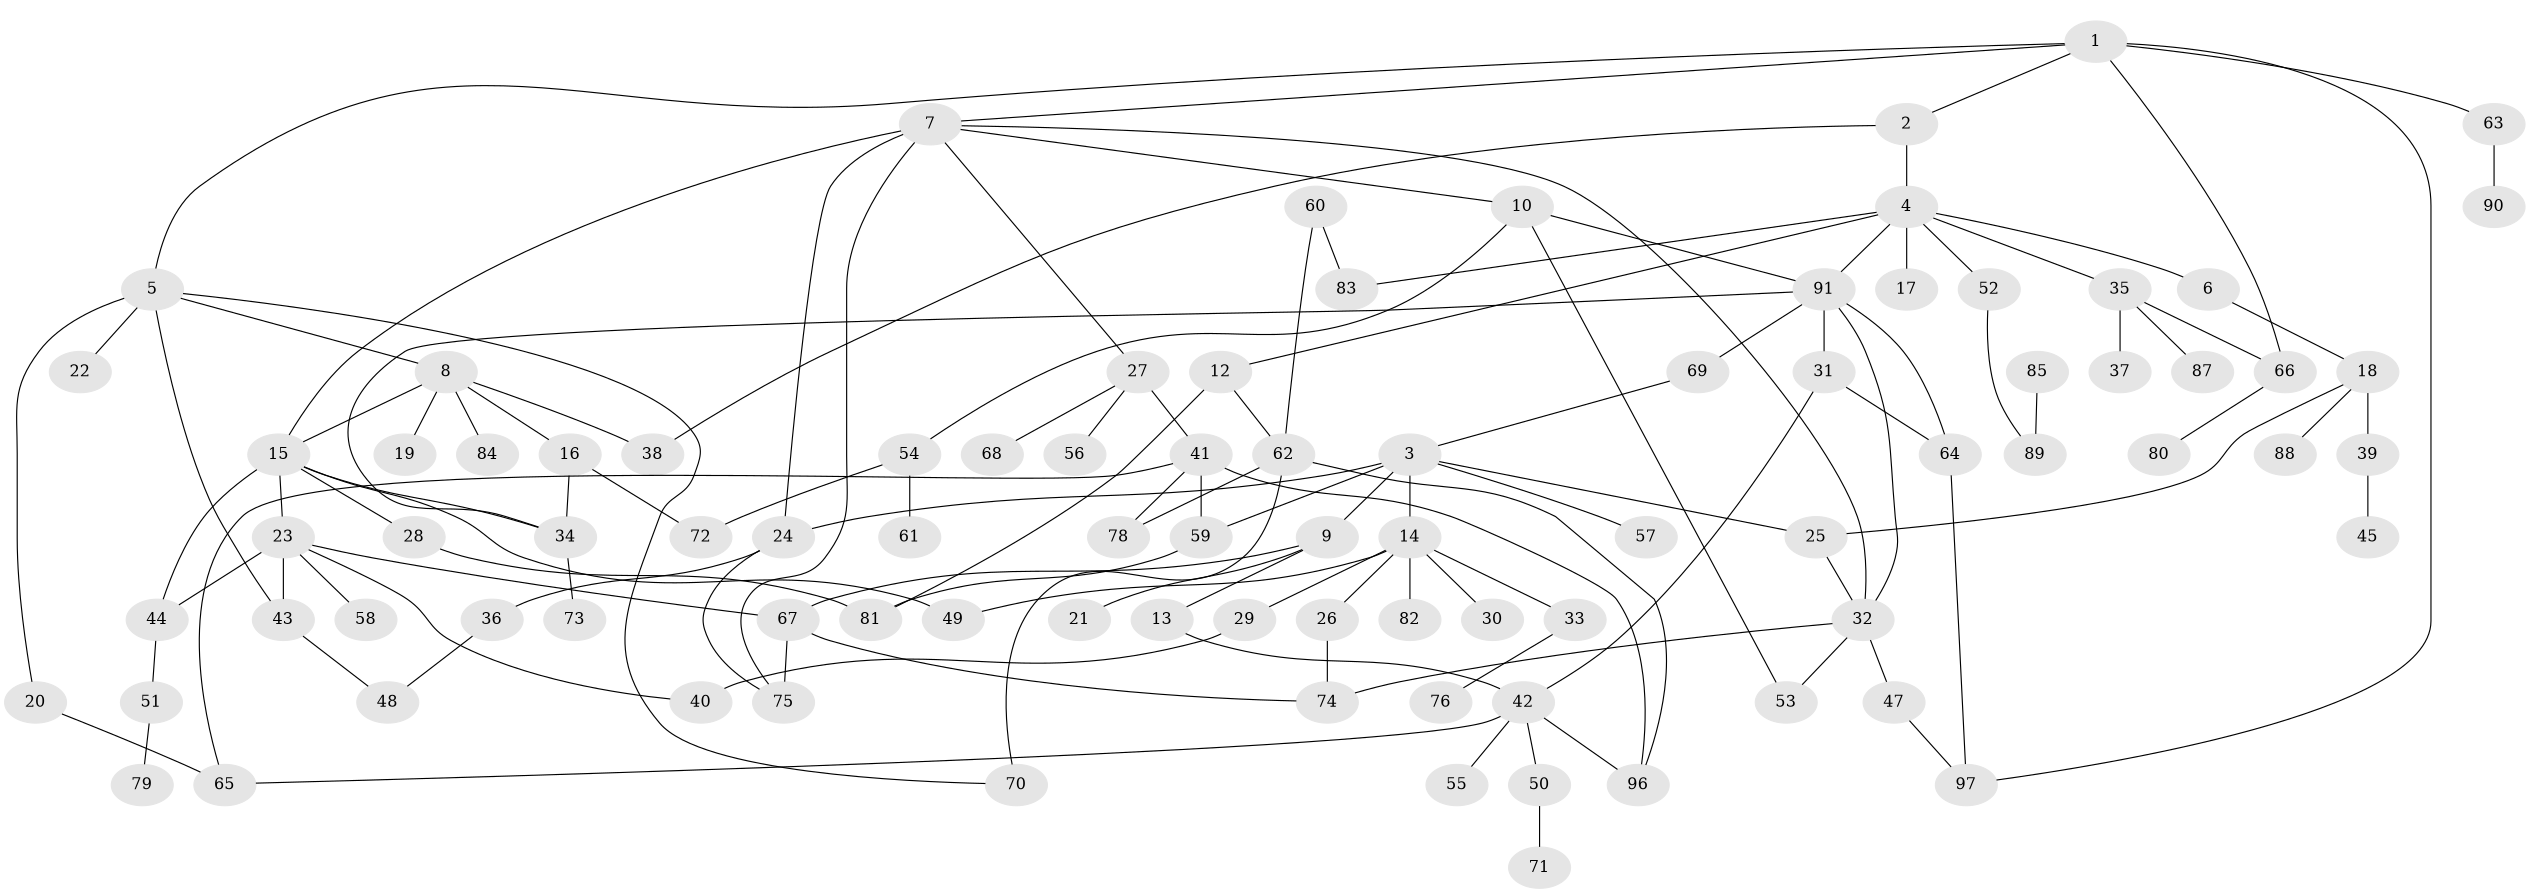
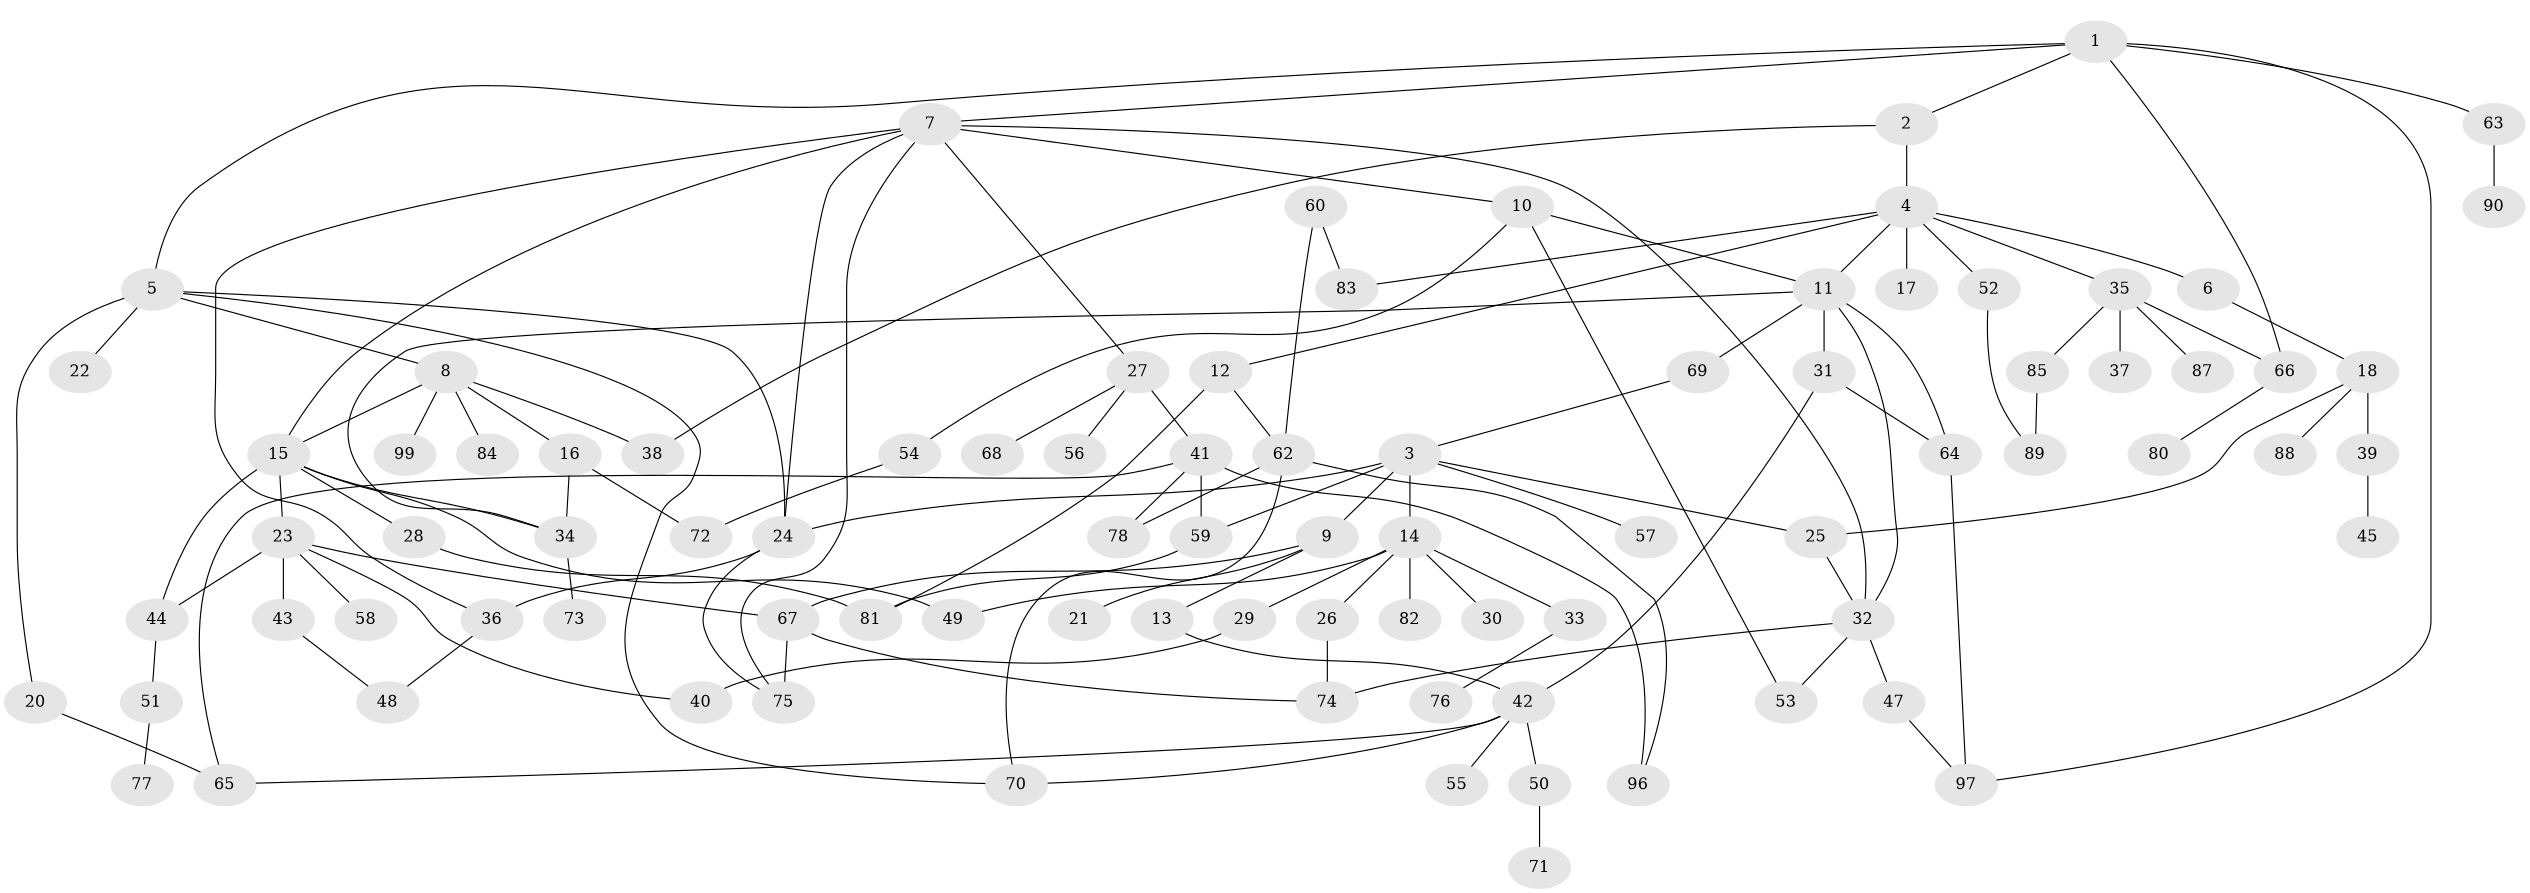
edge "7" -- "36": added
node "91": label "91" -> "11"
edge "35" -- "85": added
node "19": label "19" -> "99"
edge "5" -- "43": now "5" -- "24"
node "61": removed
edge "42" -- "96": now "42" -- "70"
node "79": label "79" -> "77"
